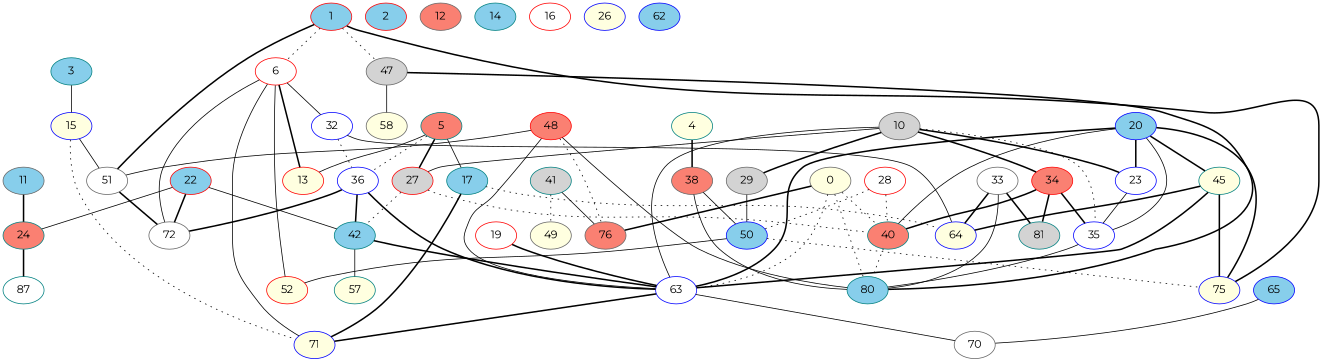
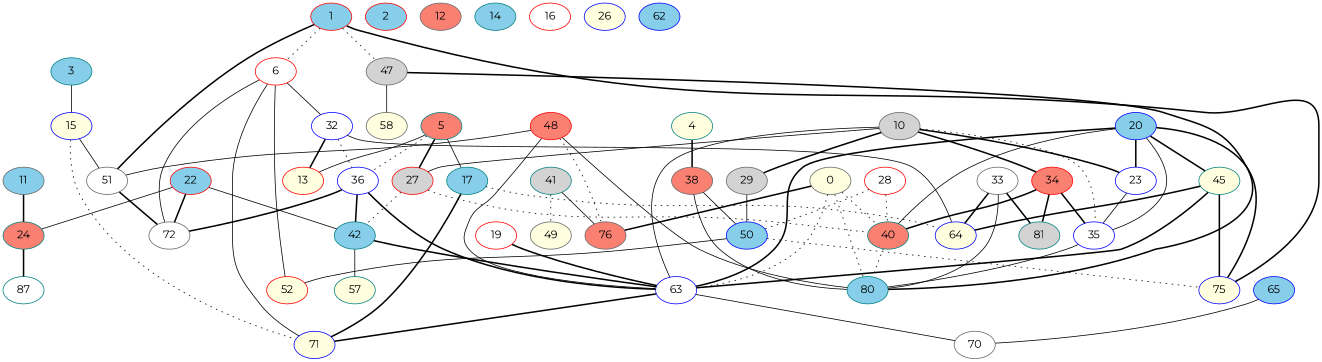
edge "6" -- "13": now "32" -- "13"
